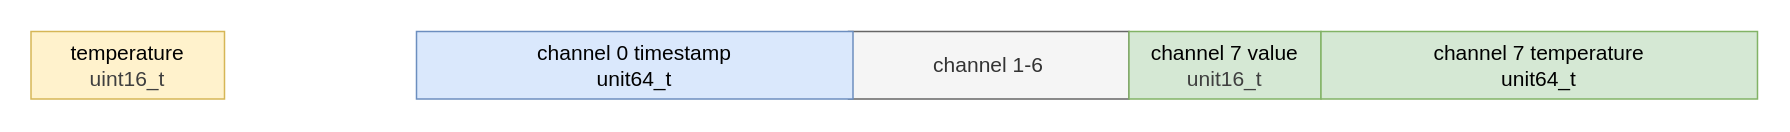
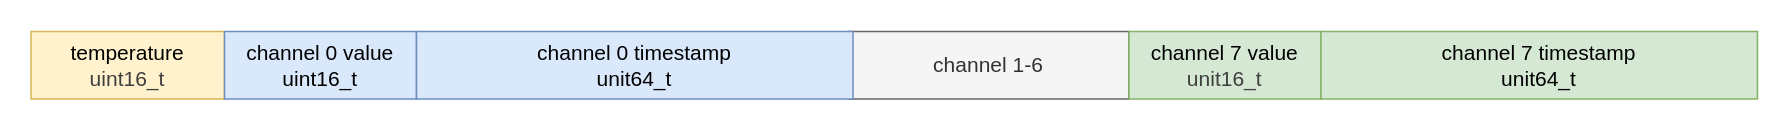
node "channel 0 value uint16_t": added
node "channel 7 temperature unit64_t": label "channel 7 temperature unit64_t" -> "channel 7 timestamp unit64_t"
